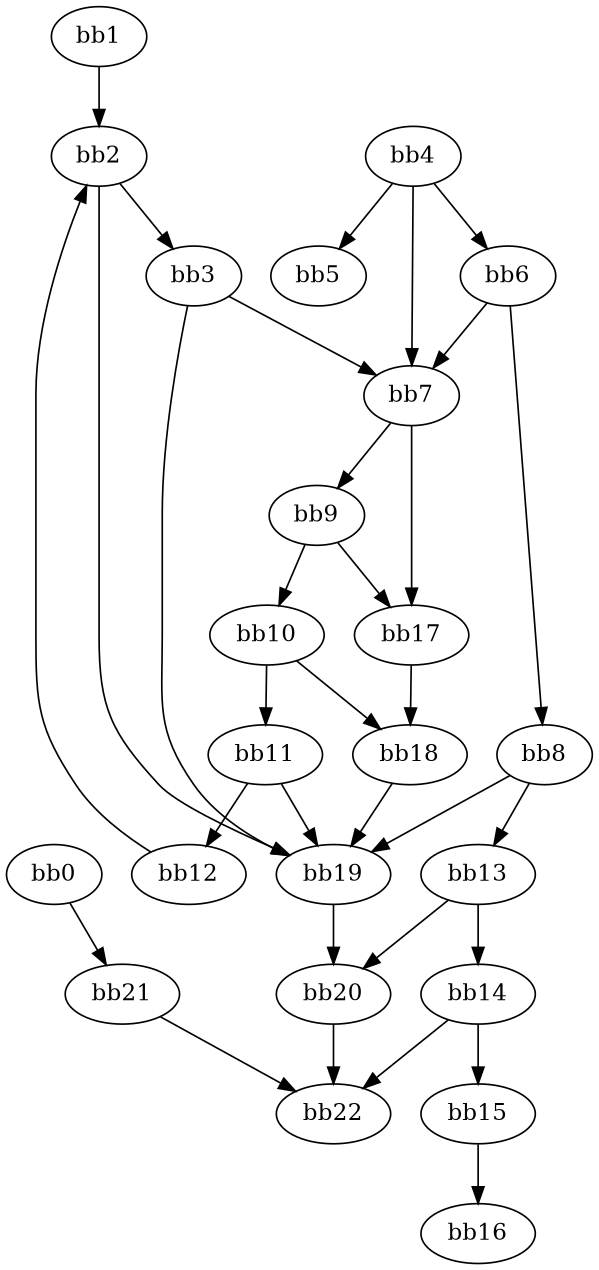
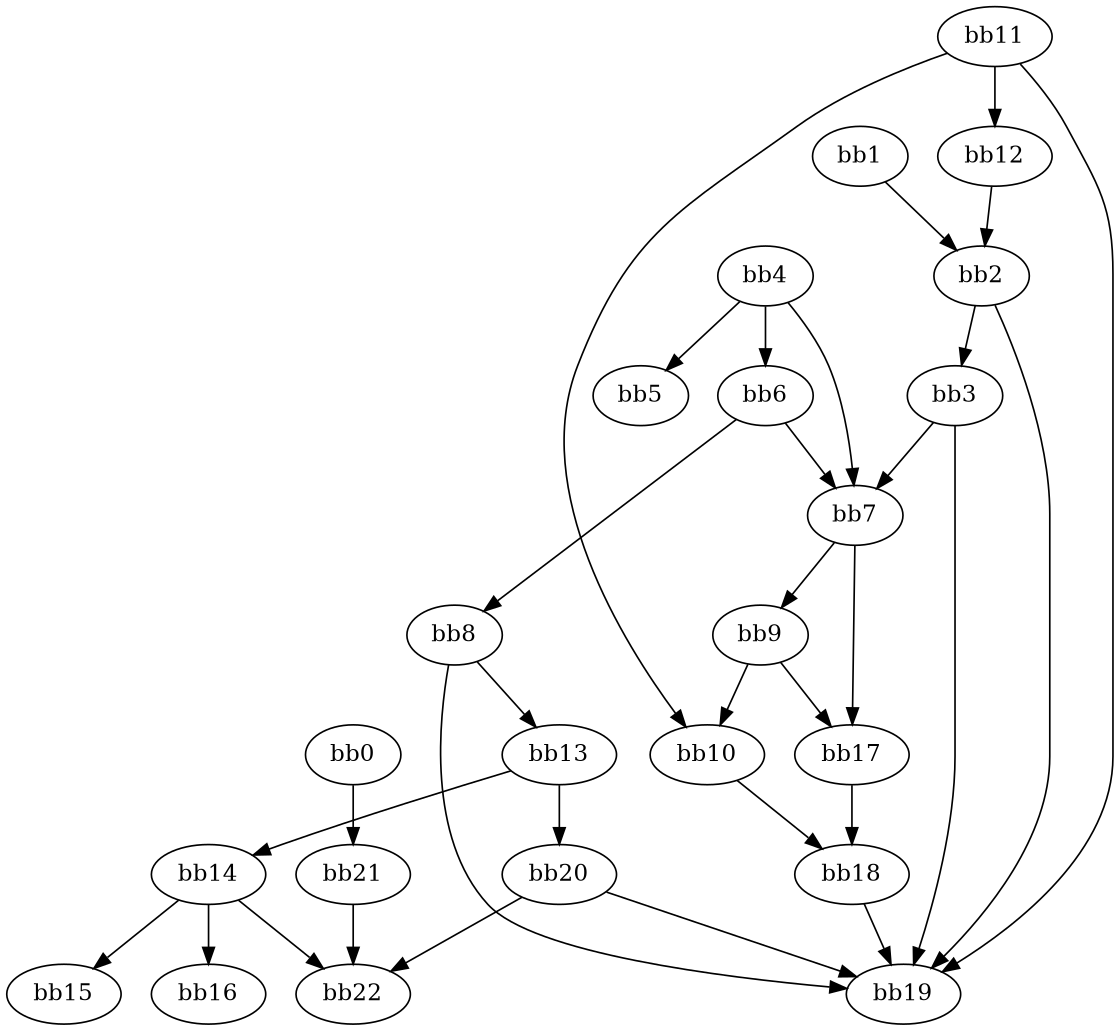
edge "bb10" -> "bb11": reversed
edge "bb19" -> "bb20": reversed
edge "bb15" -> "bb16": now "bb14" -> "bb16"
